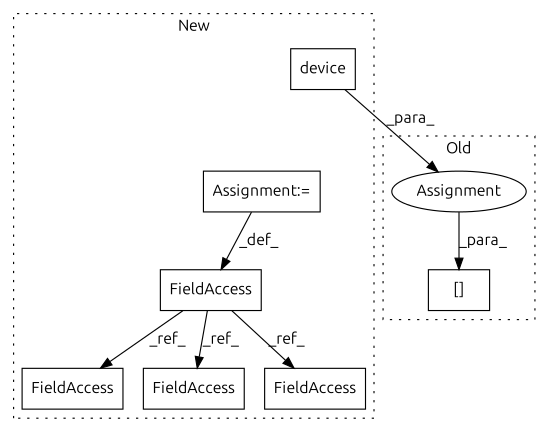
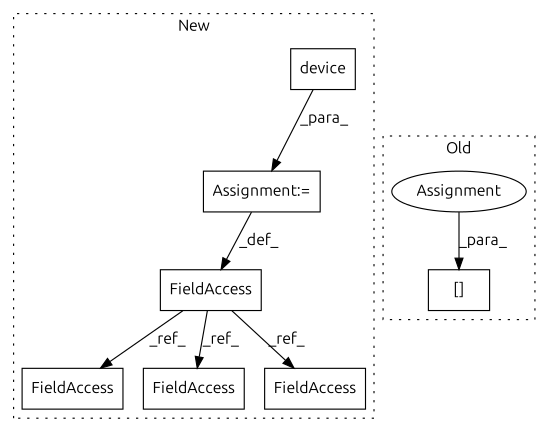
edge "device" -> "Assignment": now "device" -> "Assignment:="
